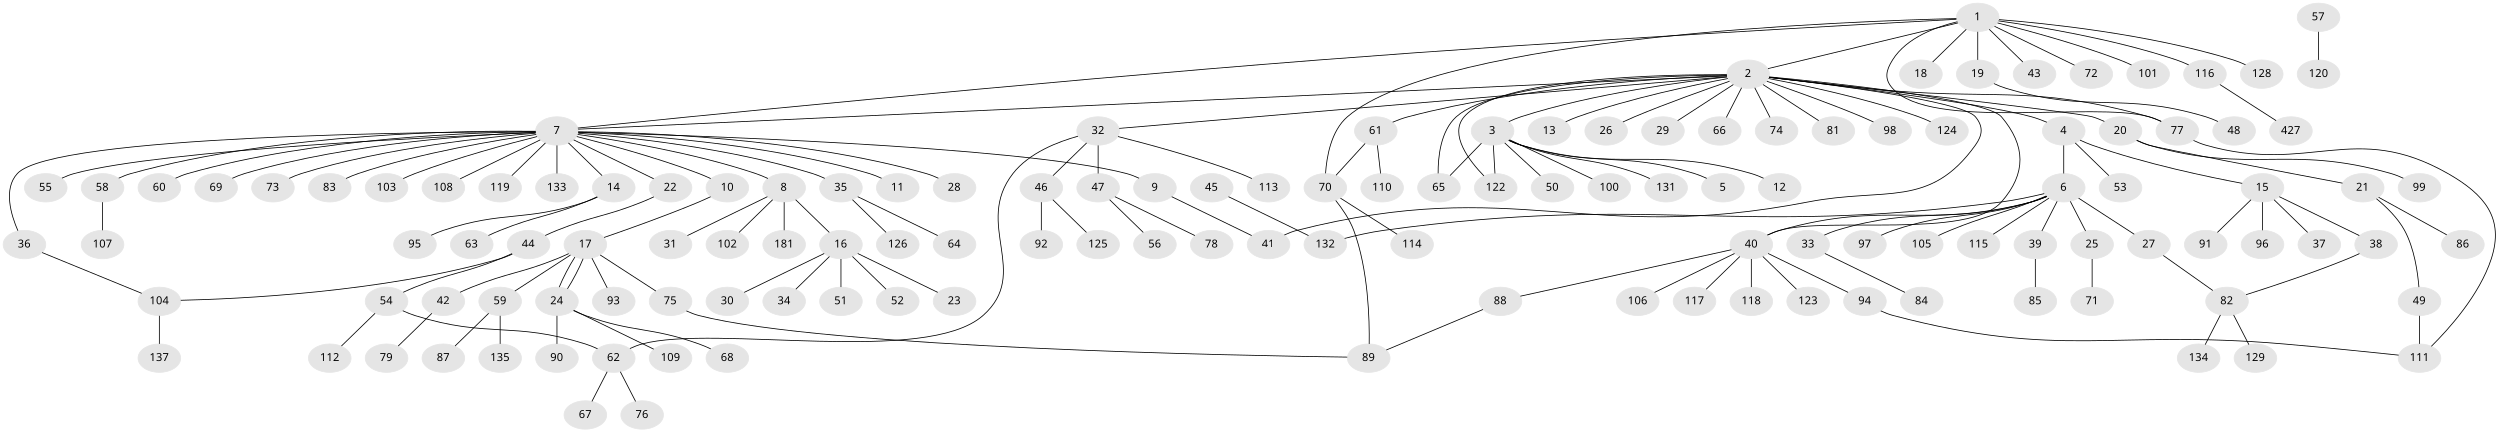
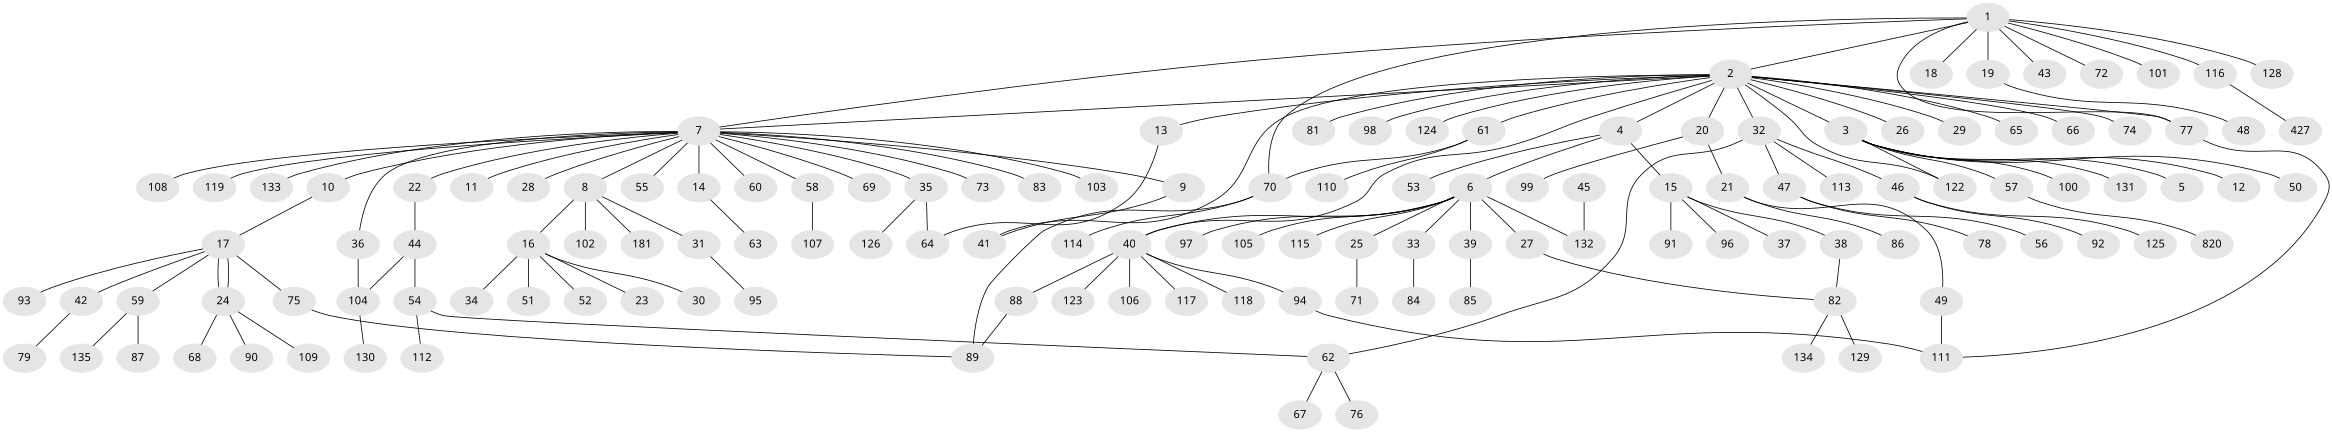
node "120": label "120" -> "820"
edge "3" -- "65": now "3" -- "57"
edge "14" -- "95": now "31" -- "95"
edge "13" -- "64": added
node "137": label "137" -> "130"
